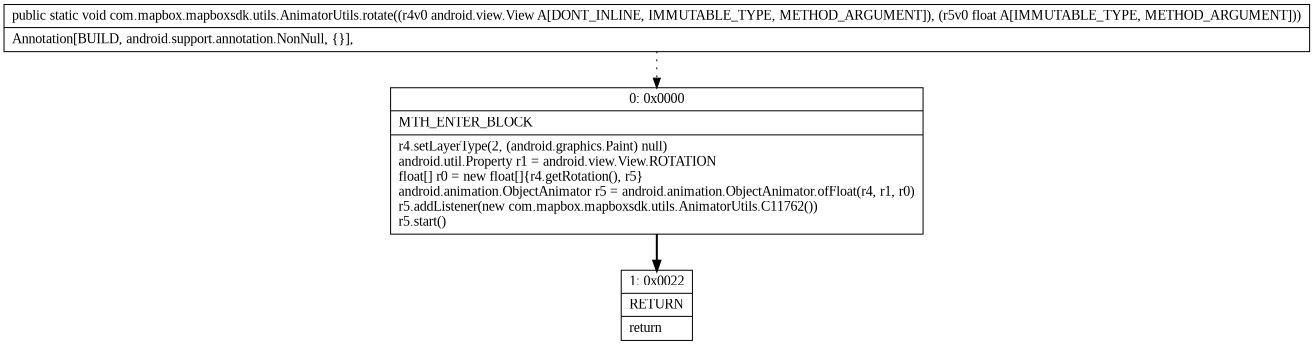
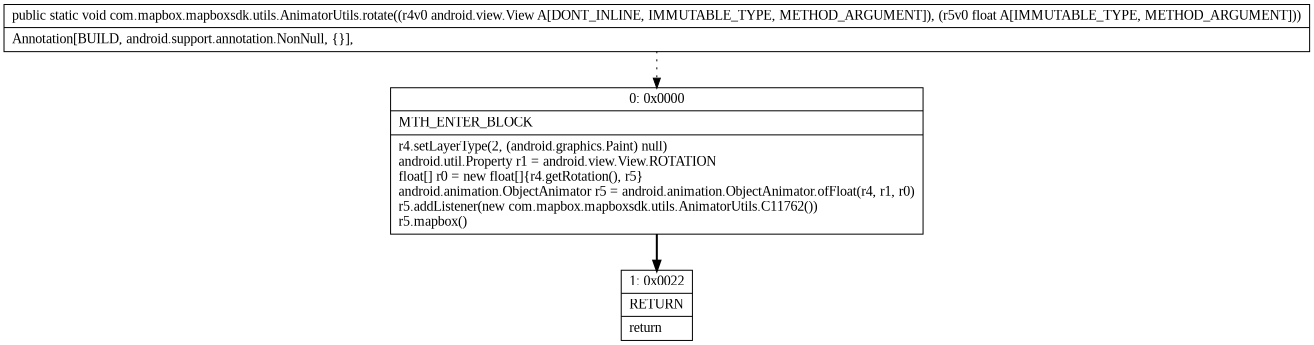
node "0: 0x0000": text "r5.start()" -> "r5.mapbox()"
